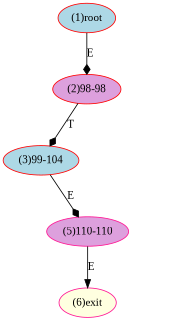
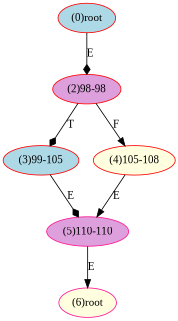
node "(1)root": label "(1)root" -> "(0)root"
node "(3)99-104": label "(3)99-104" -> "(3)99-105"
node "(4)105-108": added
node "(6)exit": label "(6)exit" -> "(6)root"
